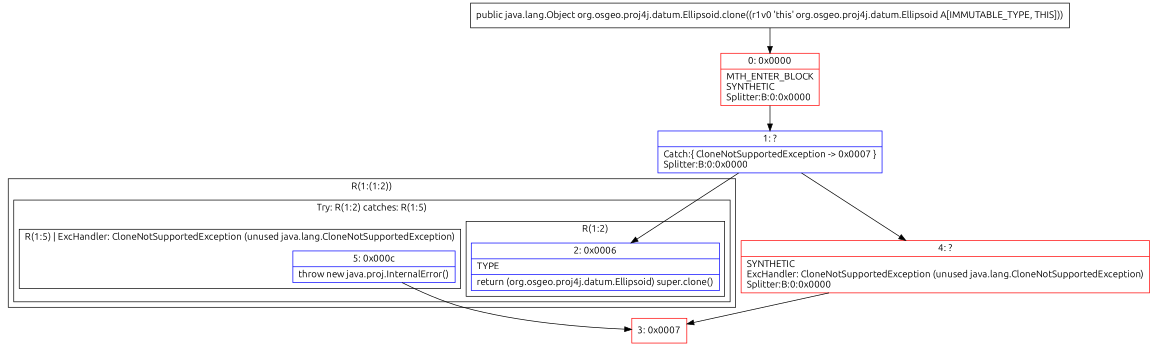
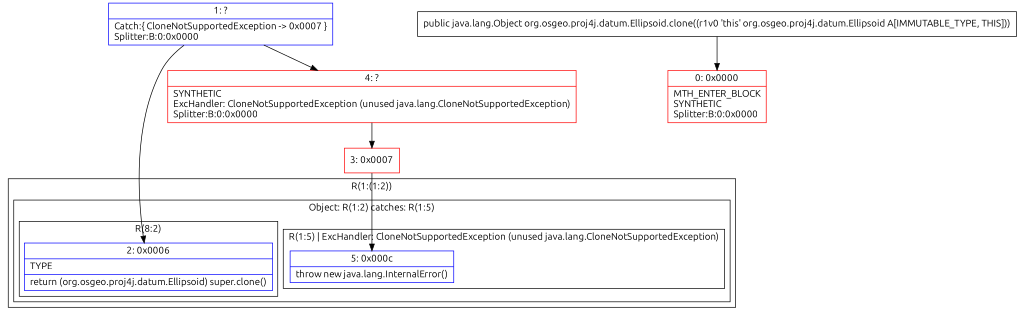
edge "0: 0x0000" -> "1: ?": removed
cluster "Try: R(1:2) catches: R(1:5)": label "Try: R(1:2) catches: R(1:5)" -> "Object: R(1:2) catches: R(1:5)"
cluster "R(1:2)": label "R(1:2)" -> "R(8:2)"
node "5: 0x000c": text "throw new java.proj.InternalError()" -> "throw new java.lang.InternalError()"
edge "5: 0x000c" -> "3: 0x0007": reversed
